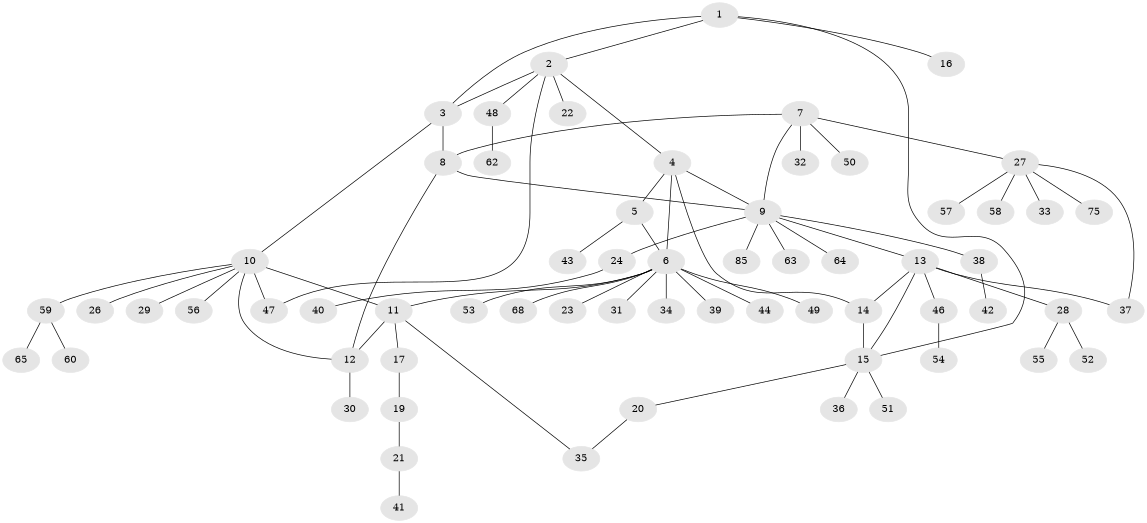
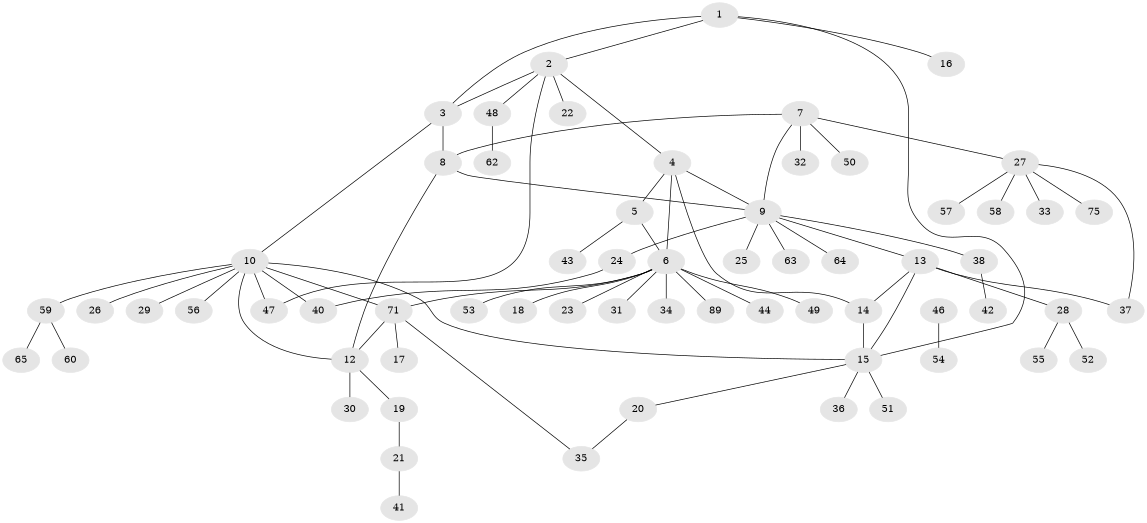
node "85": label "85" -> "25"
edge "10" -- "40": added
edge "13" -- "46": removed
node "11": label "11" -> "71"
node "68": label "68" -> "18"
node "39": label "39" -> "89"
edge "10" -- "15": added
edge "17" -- "19": now "12" -- "19"
